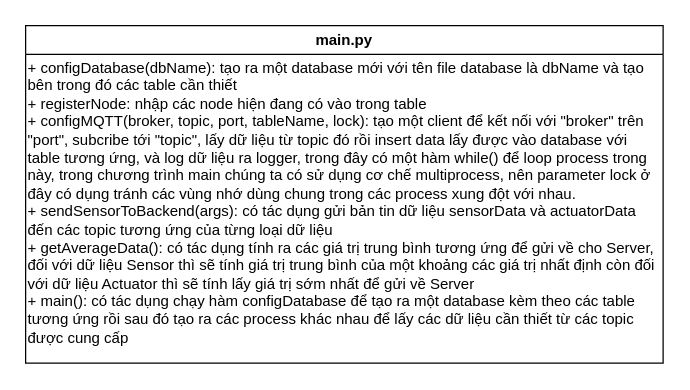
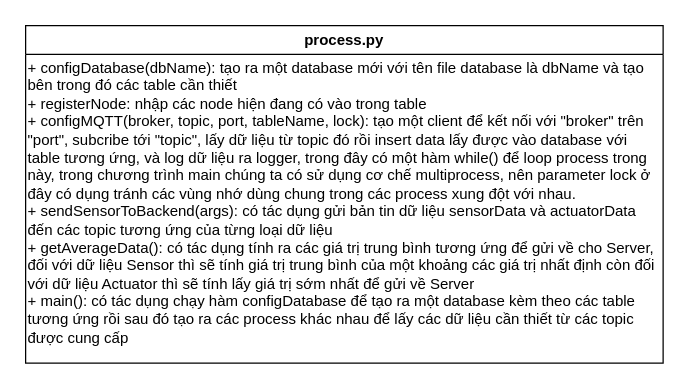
node "main.py": label "main.py" -> "process.py"
